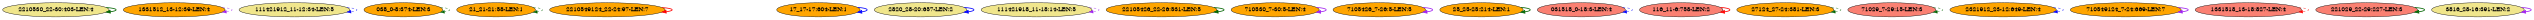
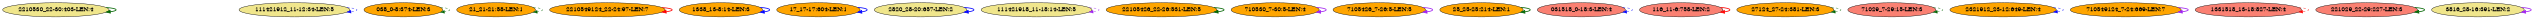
node "1331512_13-12:39-LEN:4": removed
node "1338_13-8:14-LEN:3": added
